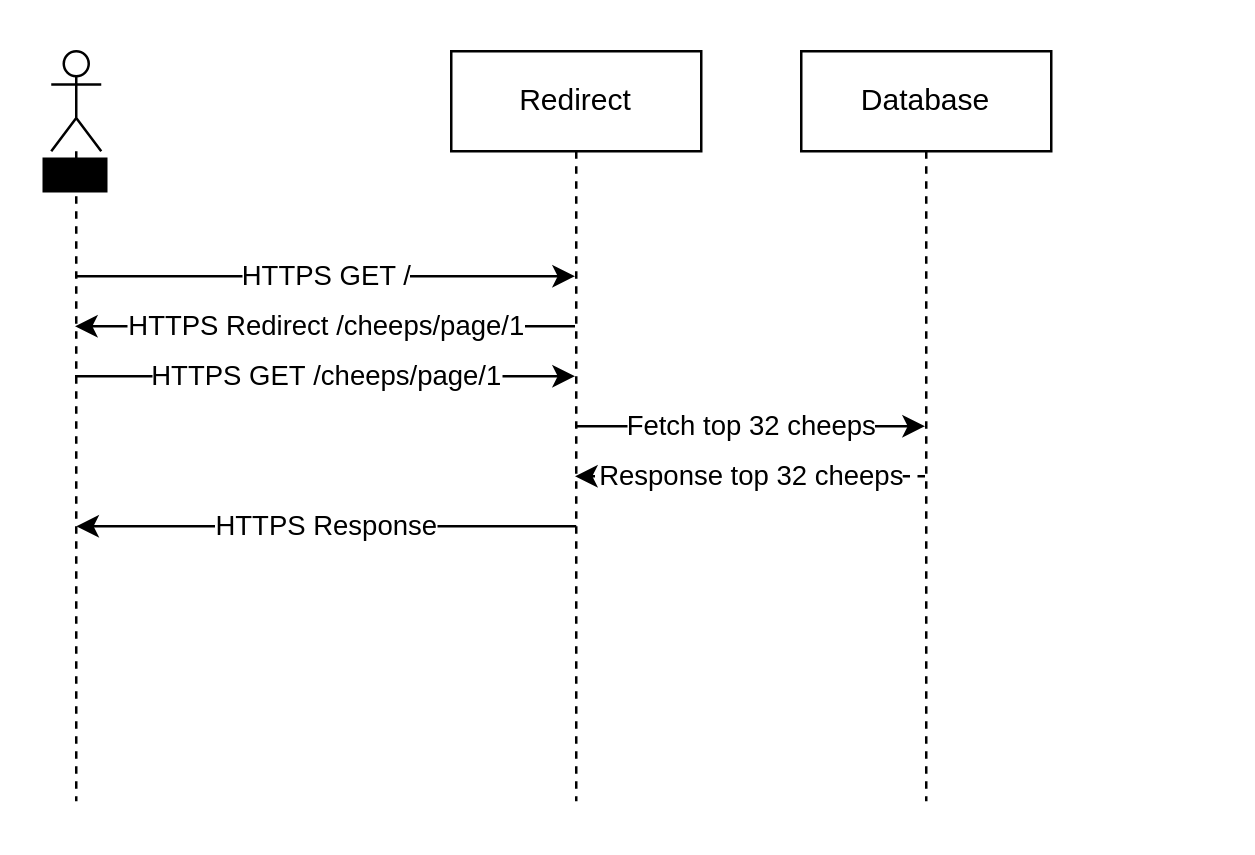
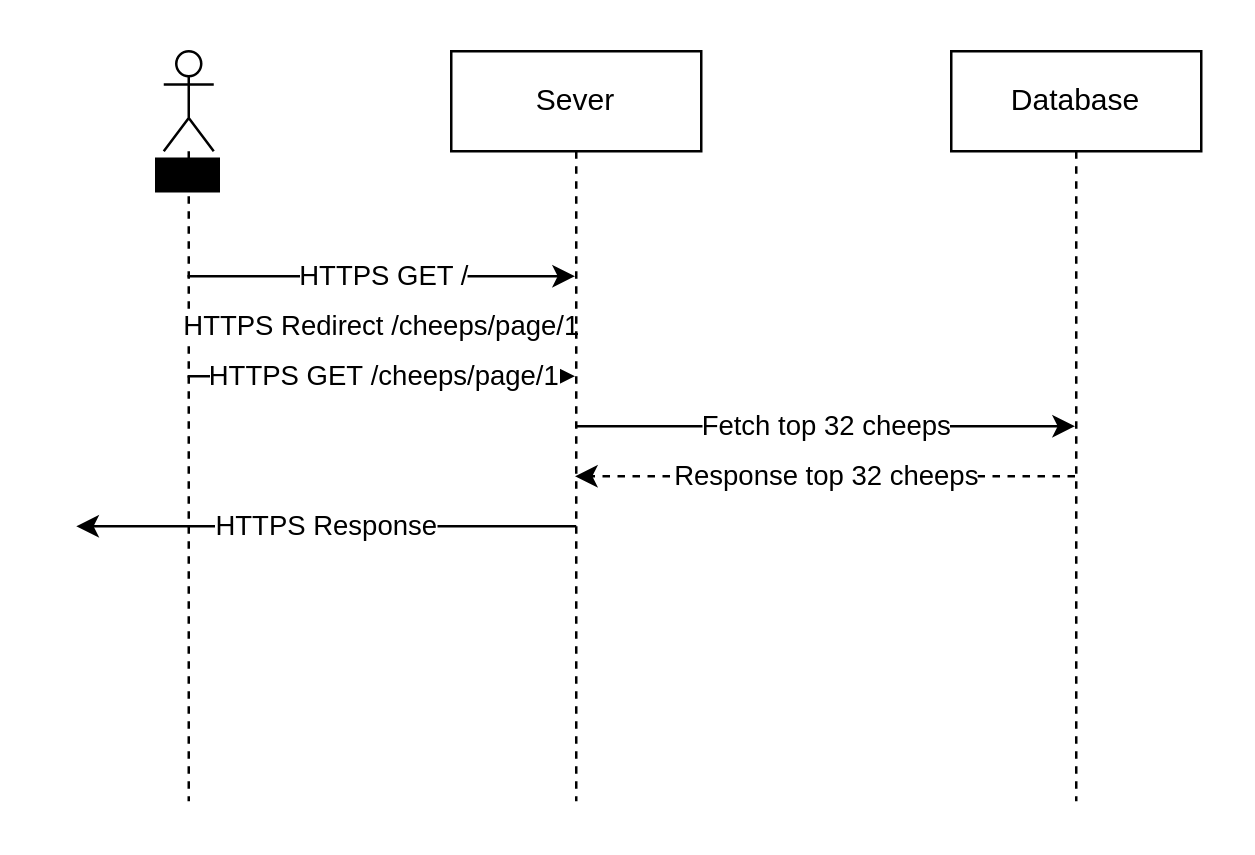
node "Redirect": label "Redirect" -> "Sever"
node "User": moved (76, 426) -> (189, 426)
node "Database": moved (926, 426) -> (1076, 426)
